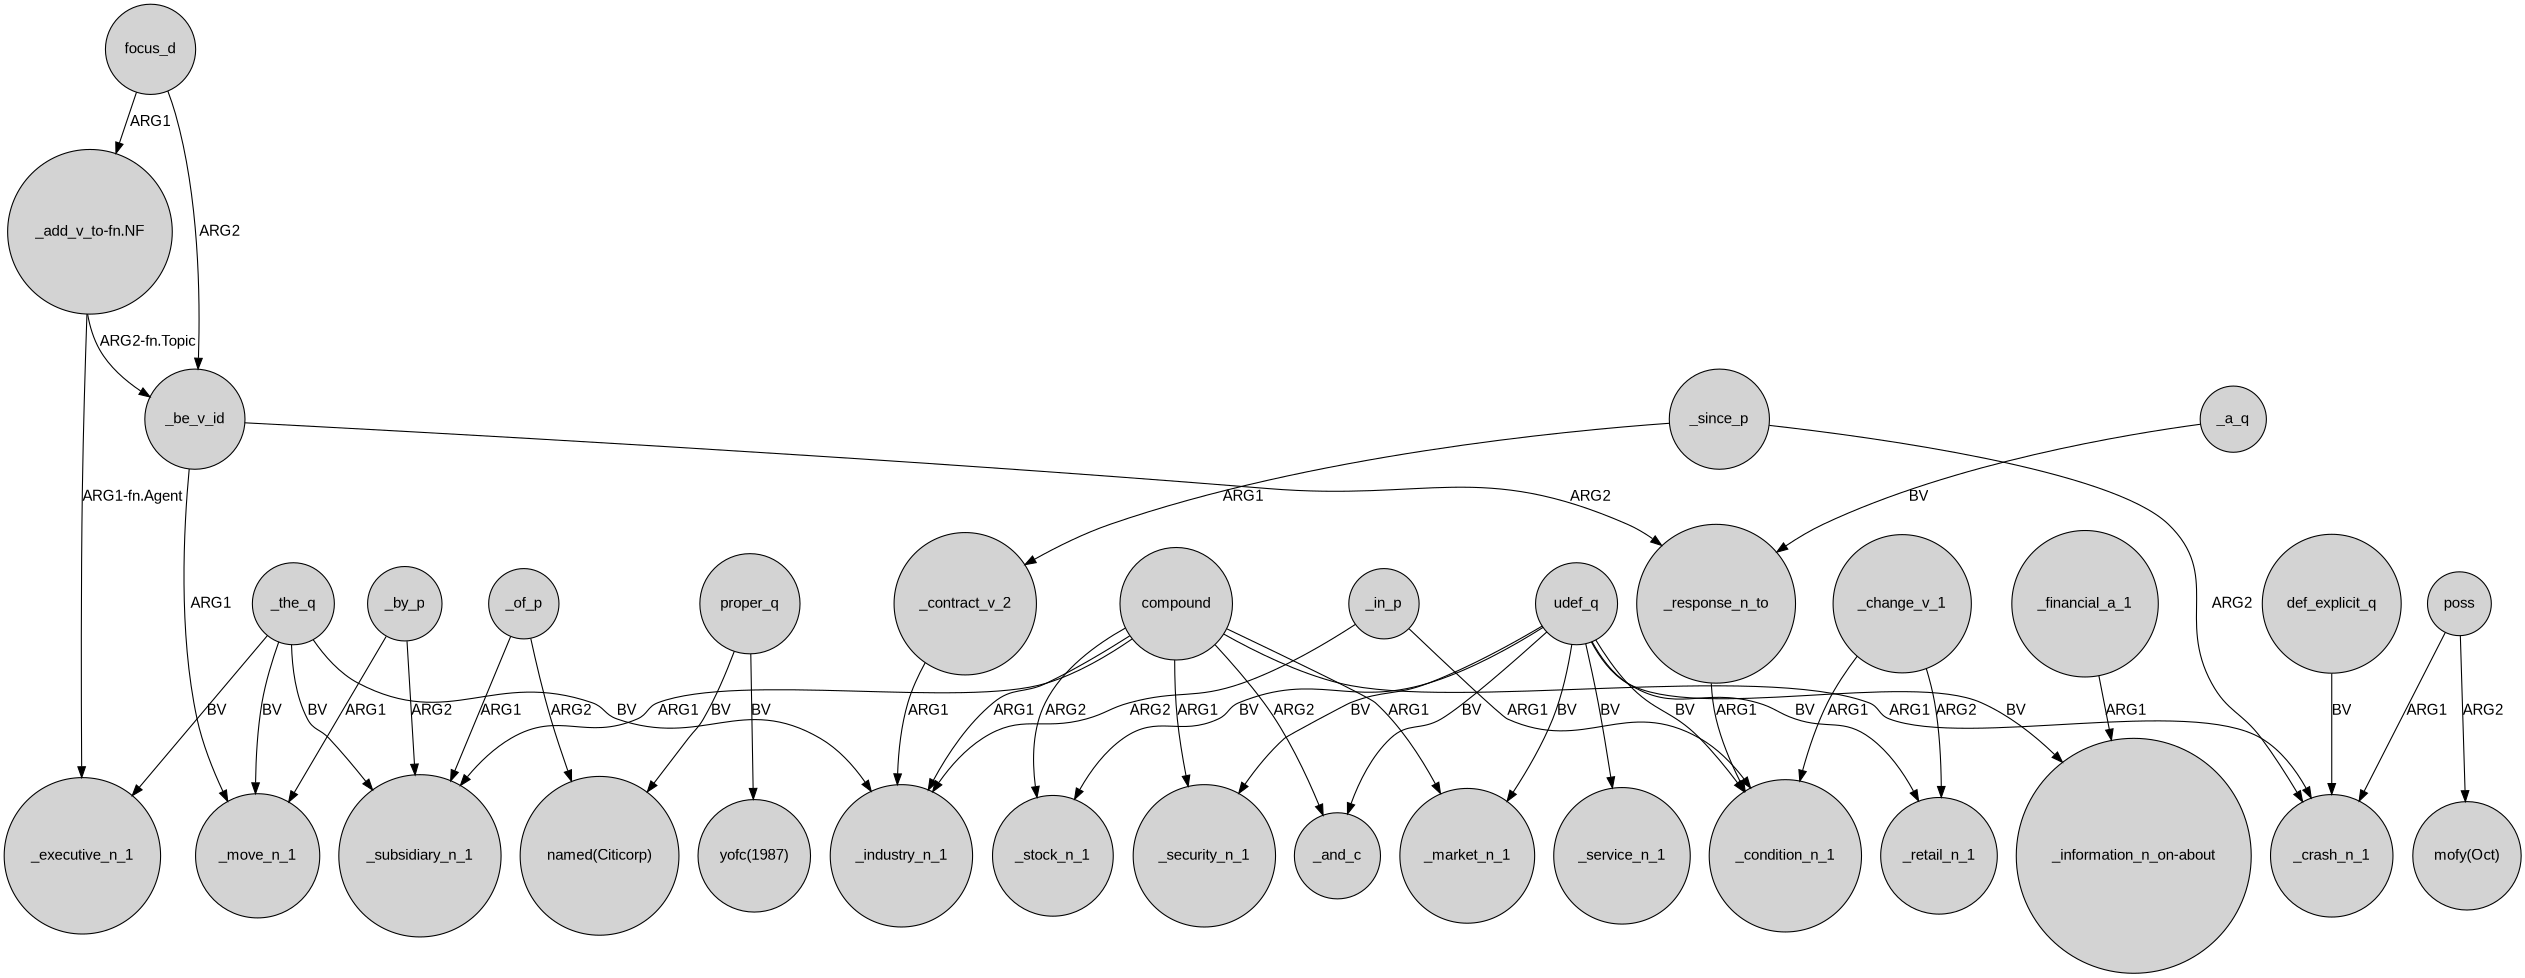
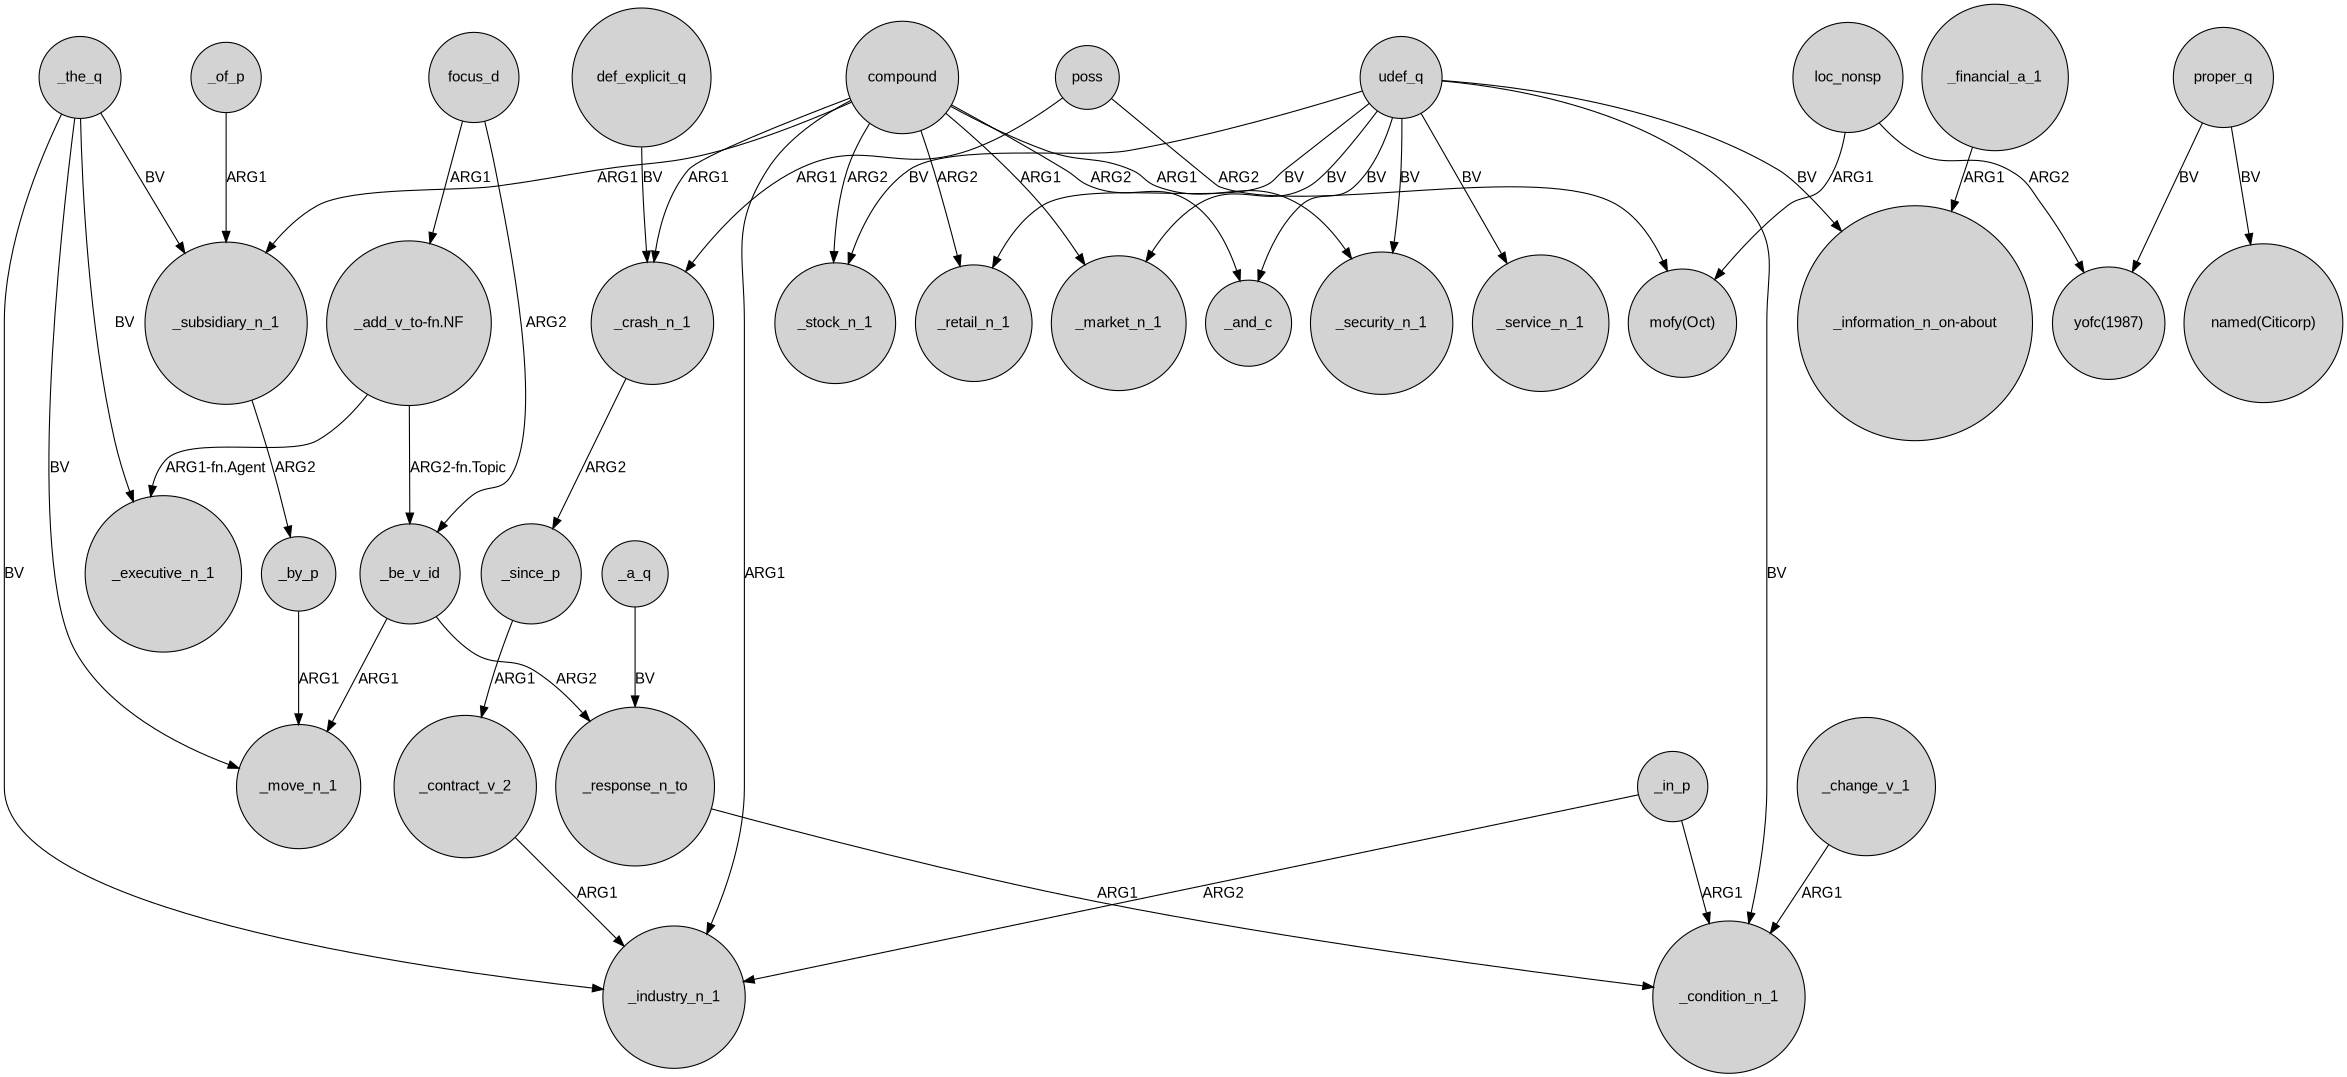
node "loc_nonsp": added
edge "_since_p" -> "_crash_n_1": reversed
edge "_of_p" -> "named(Citicorp)": removed, label "ARG2"
edge "_by_p" -> "_subsidiary_n_1": reversed
edge "_change_v_1" -> "_retail_n_1": now "compound" -> "_retail_n_1"
